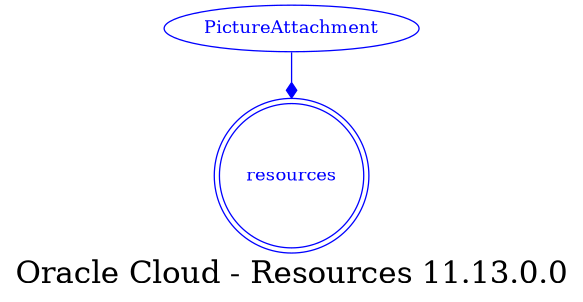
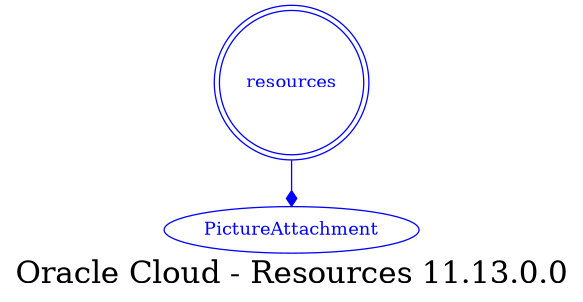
edge "PictureAttachment" -> "resources": reversed
